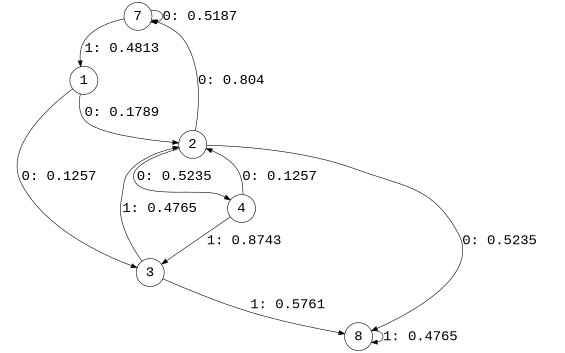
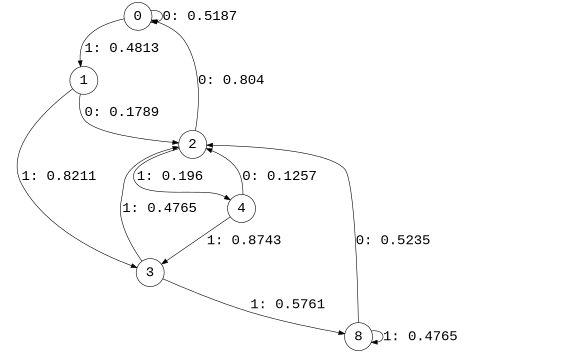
node "7": label "7" -> "0"
edge "1" -> "3": label "0: 0.1257   " -> "1: 0.8211   "
edge "2" -> "4": label "0: 0.5235   " -> "1: 0.196    "
edge "2" -> "8": reversed
